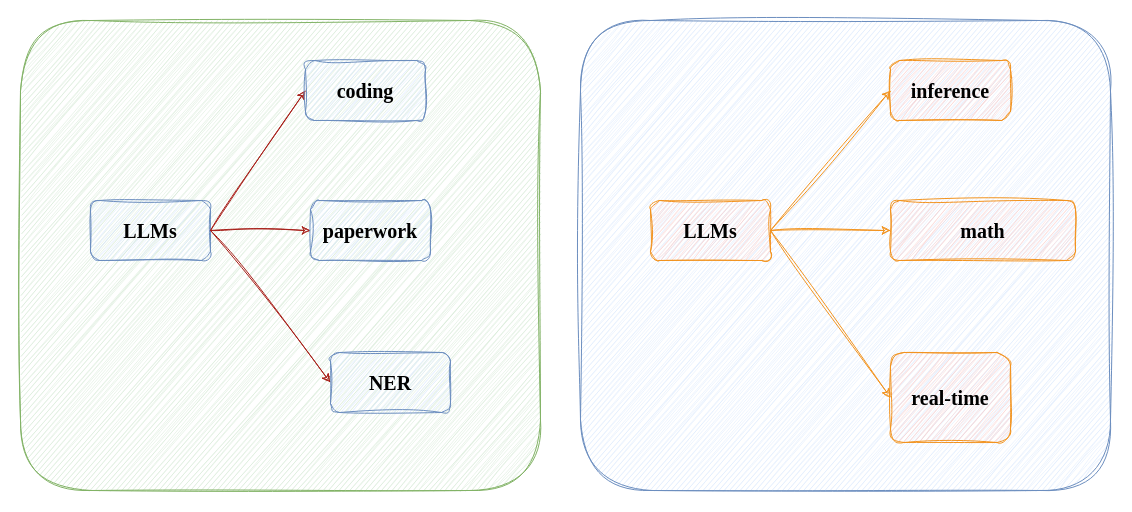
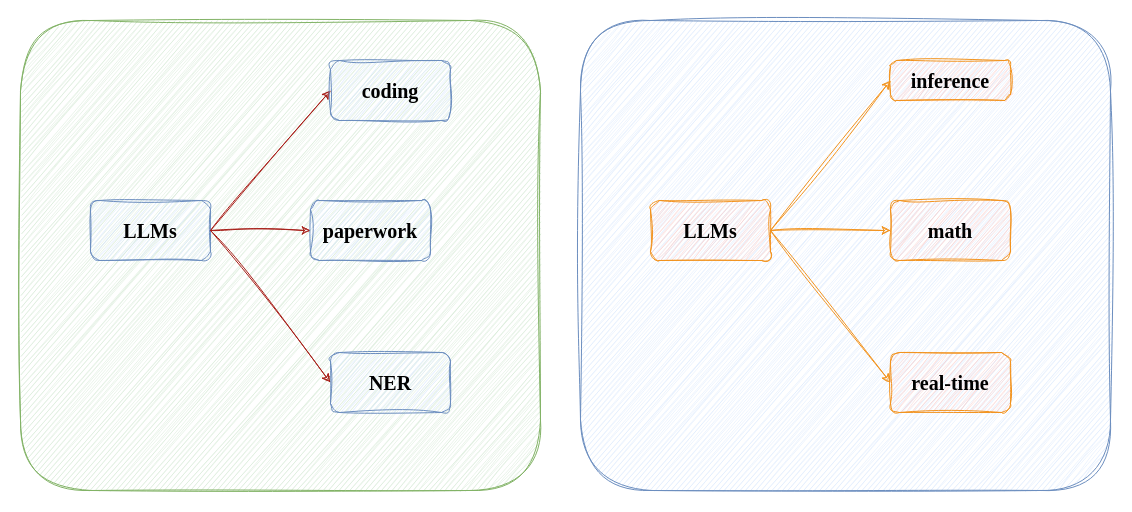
node "coding": moved (366, 91) -> (391, 91)
node "inference": size 120x60 -> 120x40
node "math": size 185x60 -> 120x60
node "real-time": size 120x90 -> 120x60
